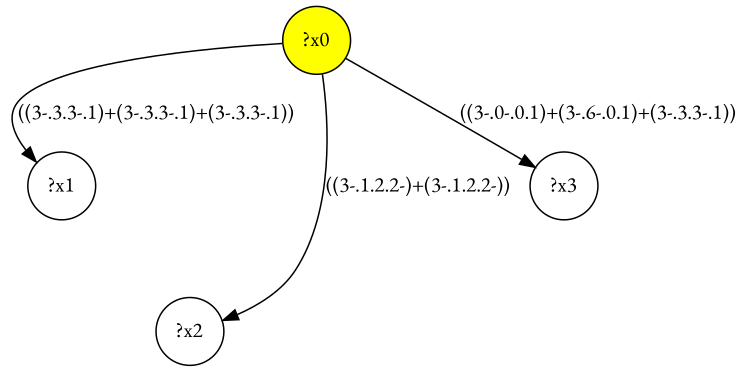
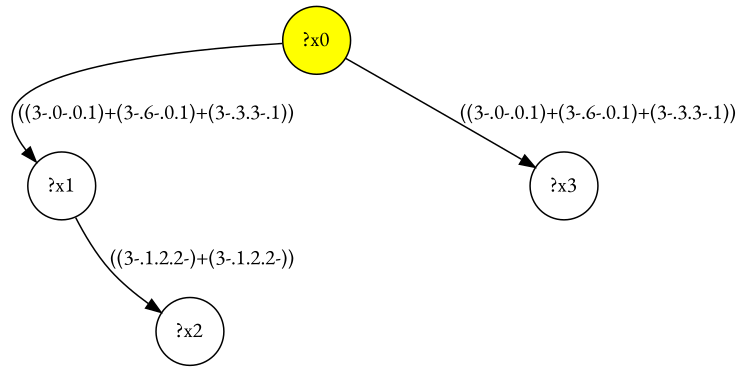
edge "?x0" -> "?x1": label "((3-.3.3-.1)+(3-.3.3-.1)+(3-.3.3-.1))" -> "((3-.0-.0.1)+(3-.6-.0.1)+(3-.3.3-.1))"
edge "?x0" -> "?x2": now "?x1" -> "?x2"
